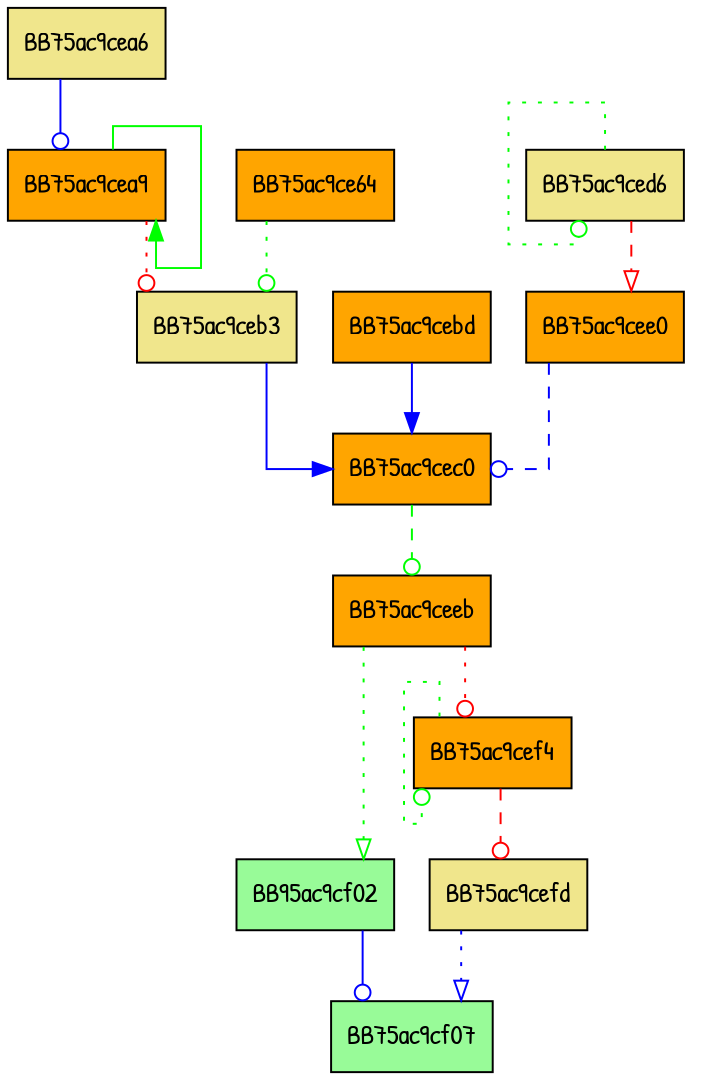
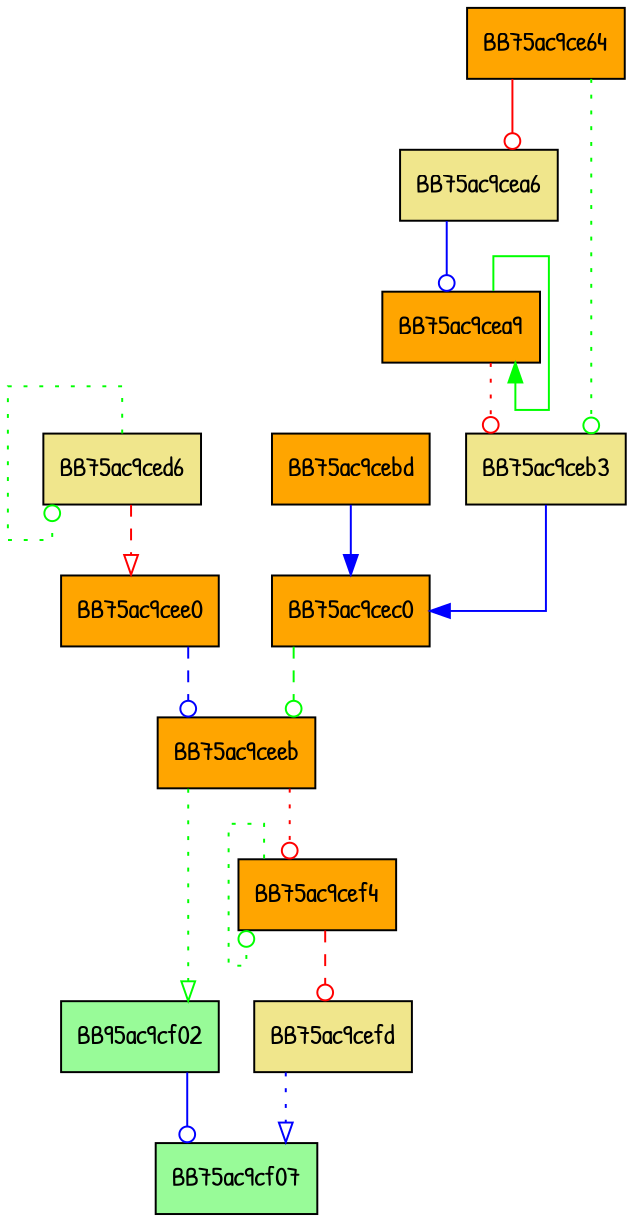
edge "BB75ac9ce64" -> "BB75ac9cea6": added
edge "BB75ac9cee0" -> "BB75ac9cec0": now "BB75ac9cee0" -> "BB75ac9ceeb"
